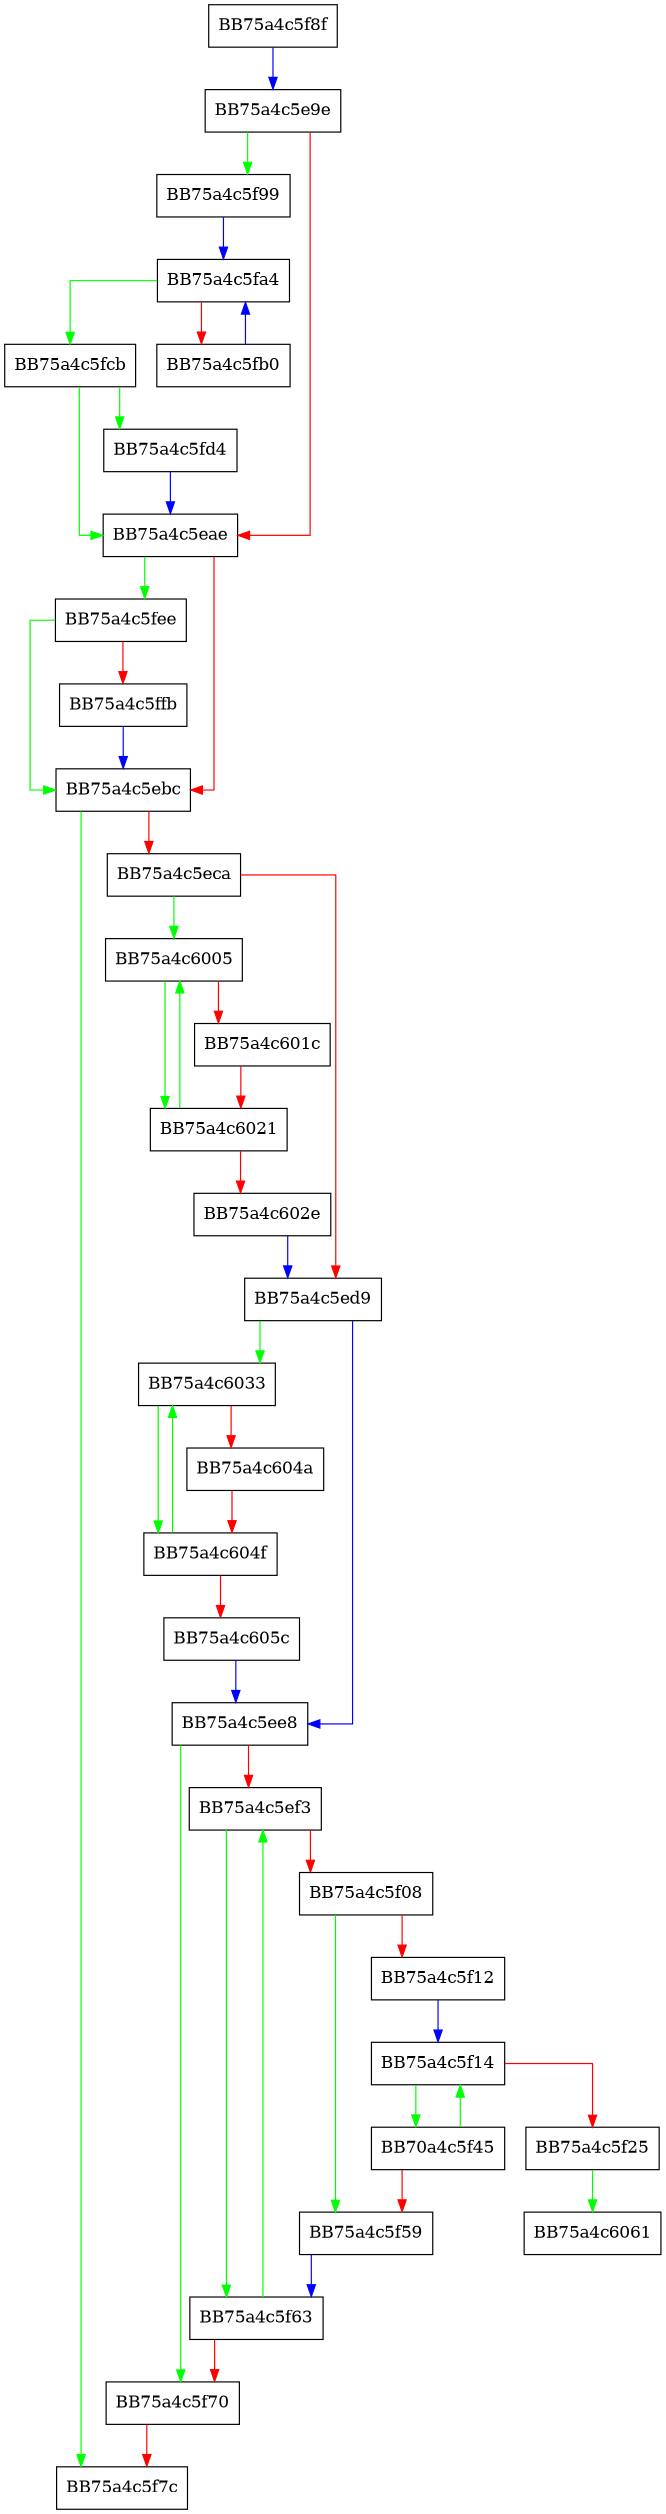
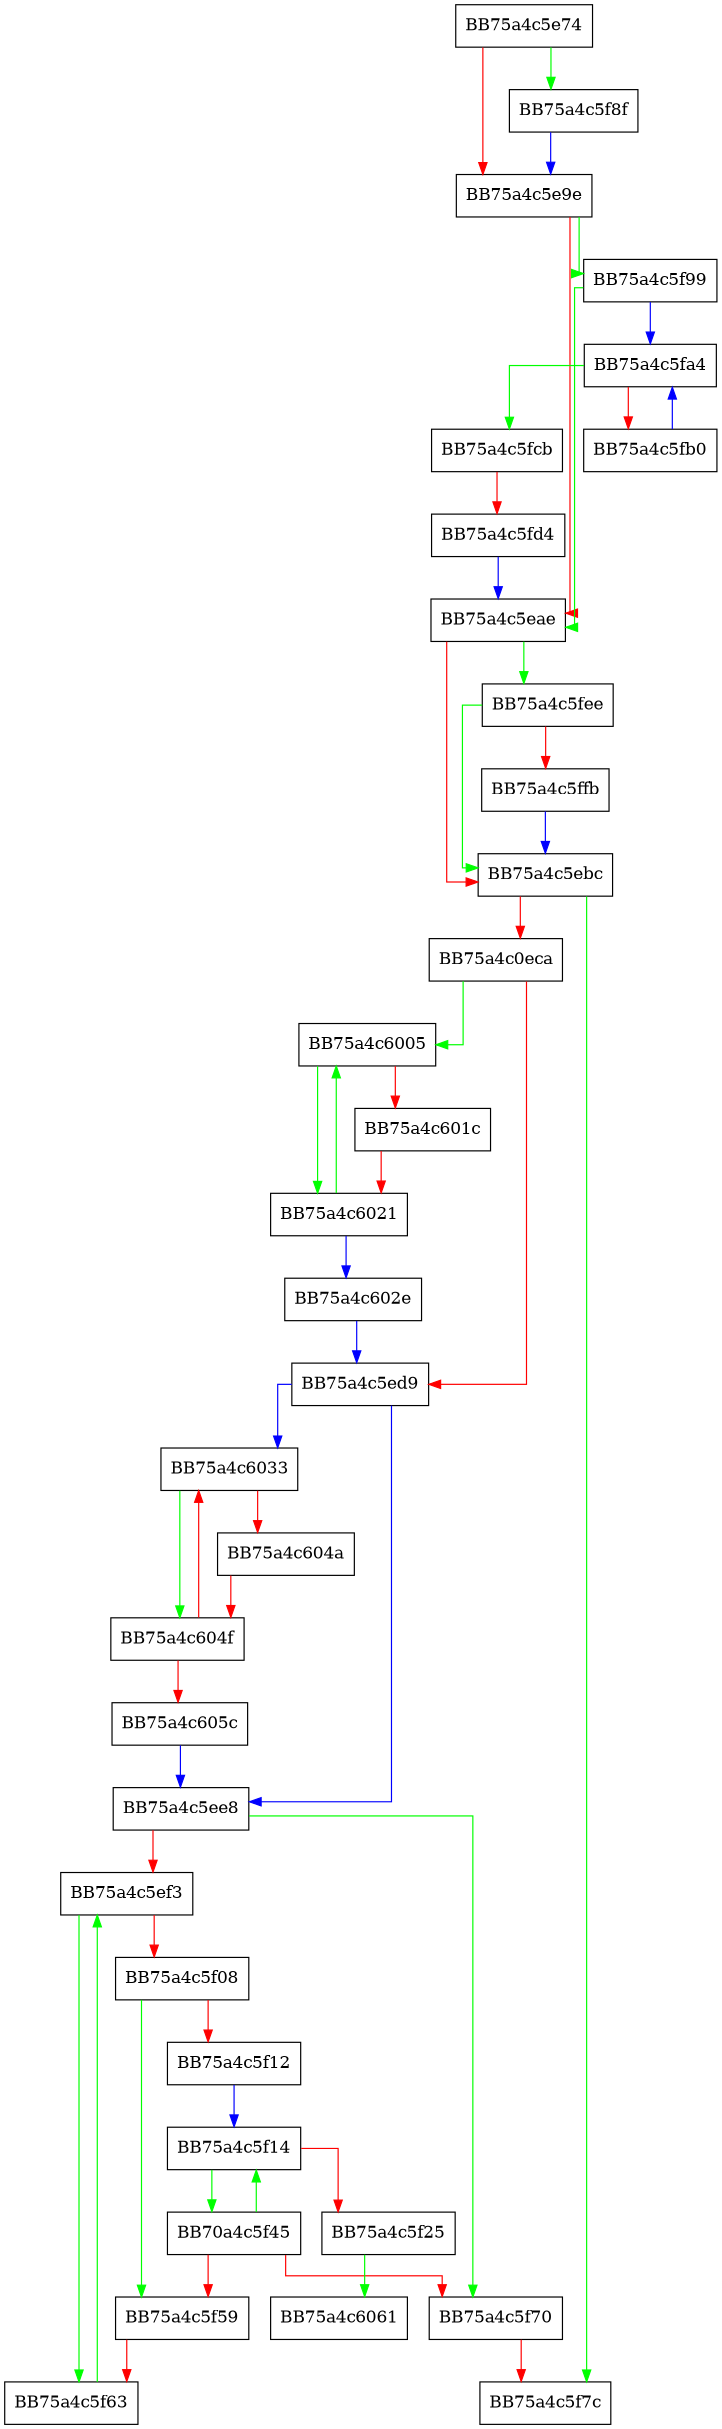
node "BB75a4c5e74": added
edge "BB75a4c5fcb" -> "BB75a4c5fd4": color green -> red
edge "BB75a4c5fcb" -> "BB75a4c5eae": now "BB75a4c5f99" -> "BB75a4c5eae"
node "BB75a4c5eca": label "BB75a4c5eca" -> "BB75a4c0eca"
edge "BB75a4c6021" -> "BB75a4c602e": color red -> blue
edge "BB75a4c5ed9" -> "BB75a4c6033": color green -> blue
edge "BB75a4c604f" -> "BB75a4c6033": color green -> red
edge "BB75a4c5f59" -> "BB75a4c5f63": color blue -> red
edge "BB75a4c5f63" -> "BB75a4c5f70": now "BB70a4c5f45" -> "BB75a4c5f70"
